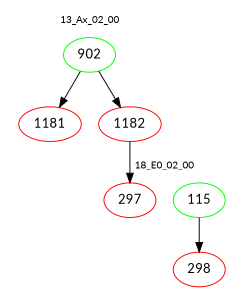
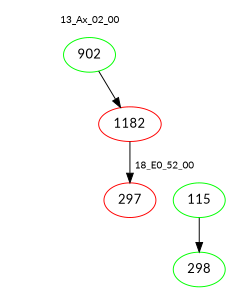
node "1181": removed
cluster "18_E0_02_00": label "18_E0_02_00" -> "18_E0_52_00"
node "298": color red -> green
